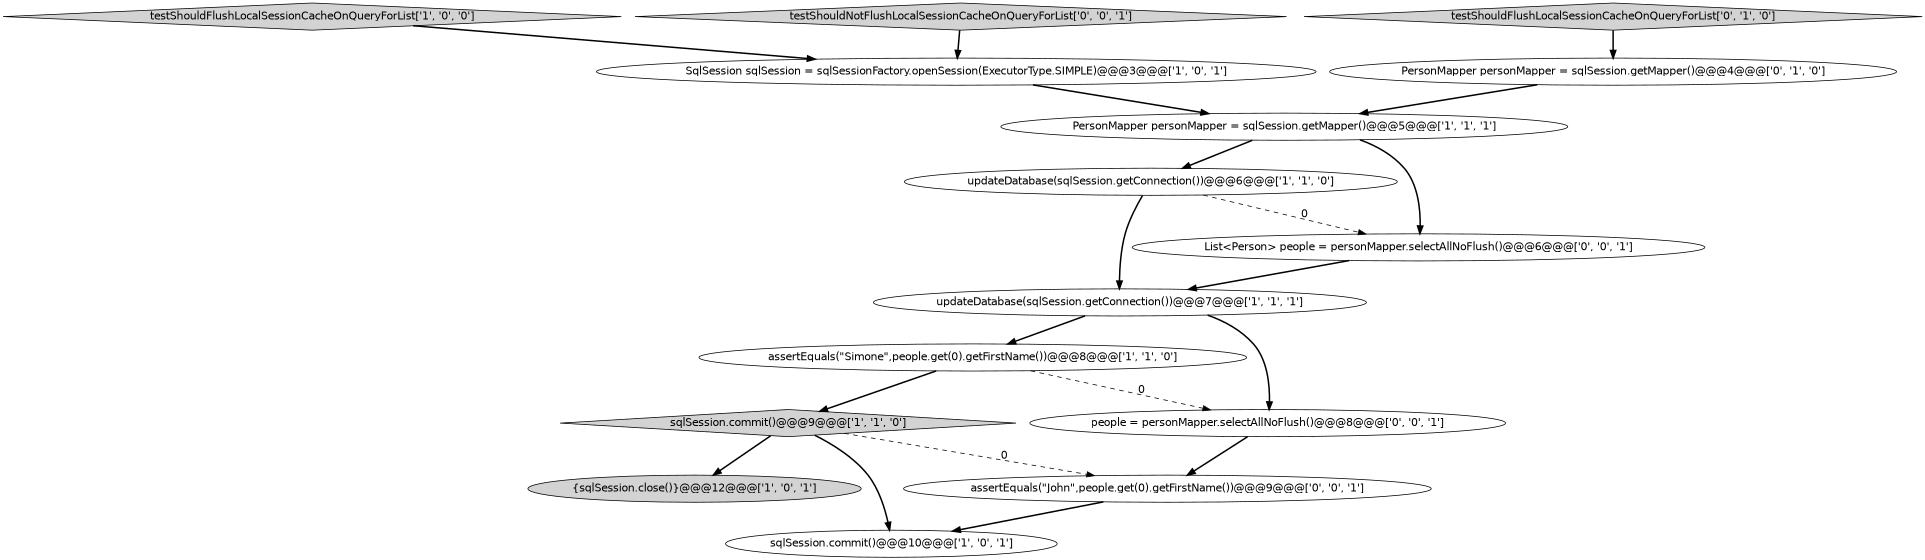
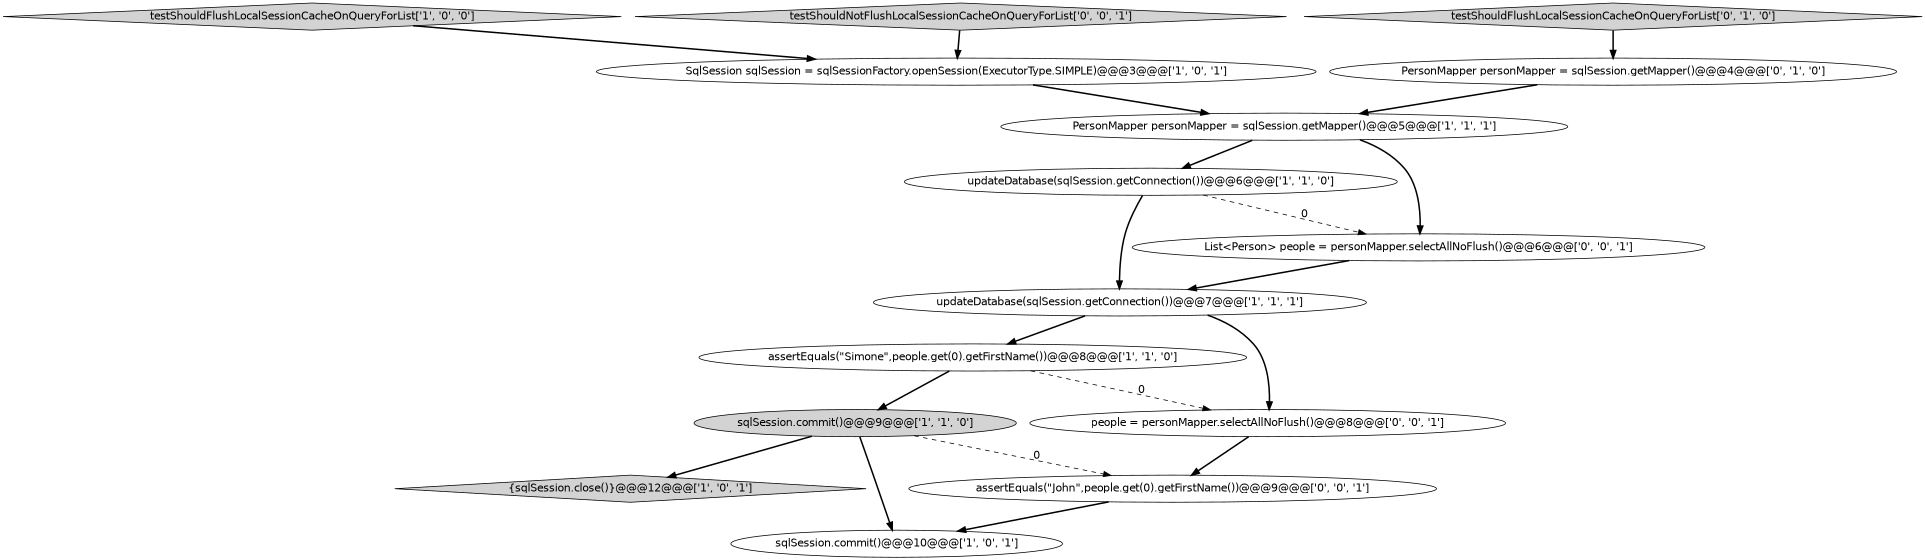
node "sqlSession.commit()@@@9@@@['1', '1', '0']": shape diamond -> ellipse
node "{sqlSession.close()}@@@12@@@['1', '0', '1']": shape ellipse -> diamond
